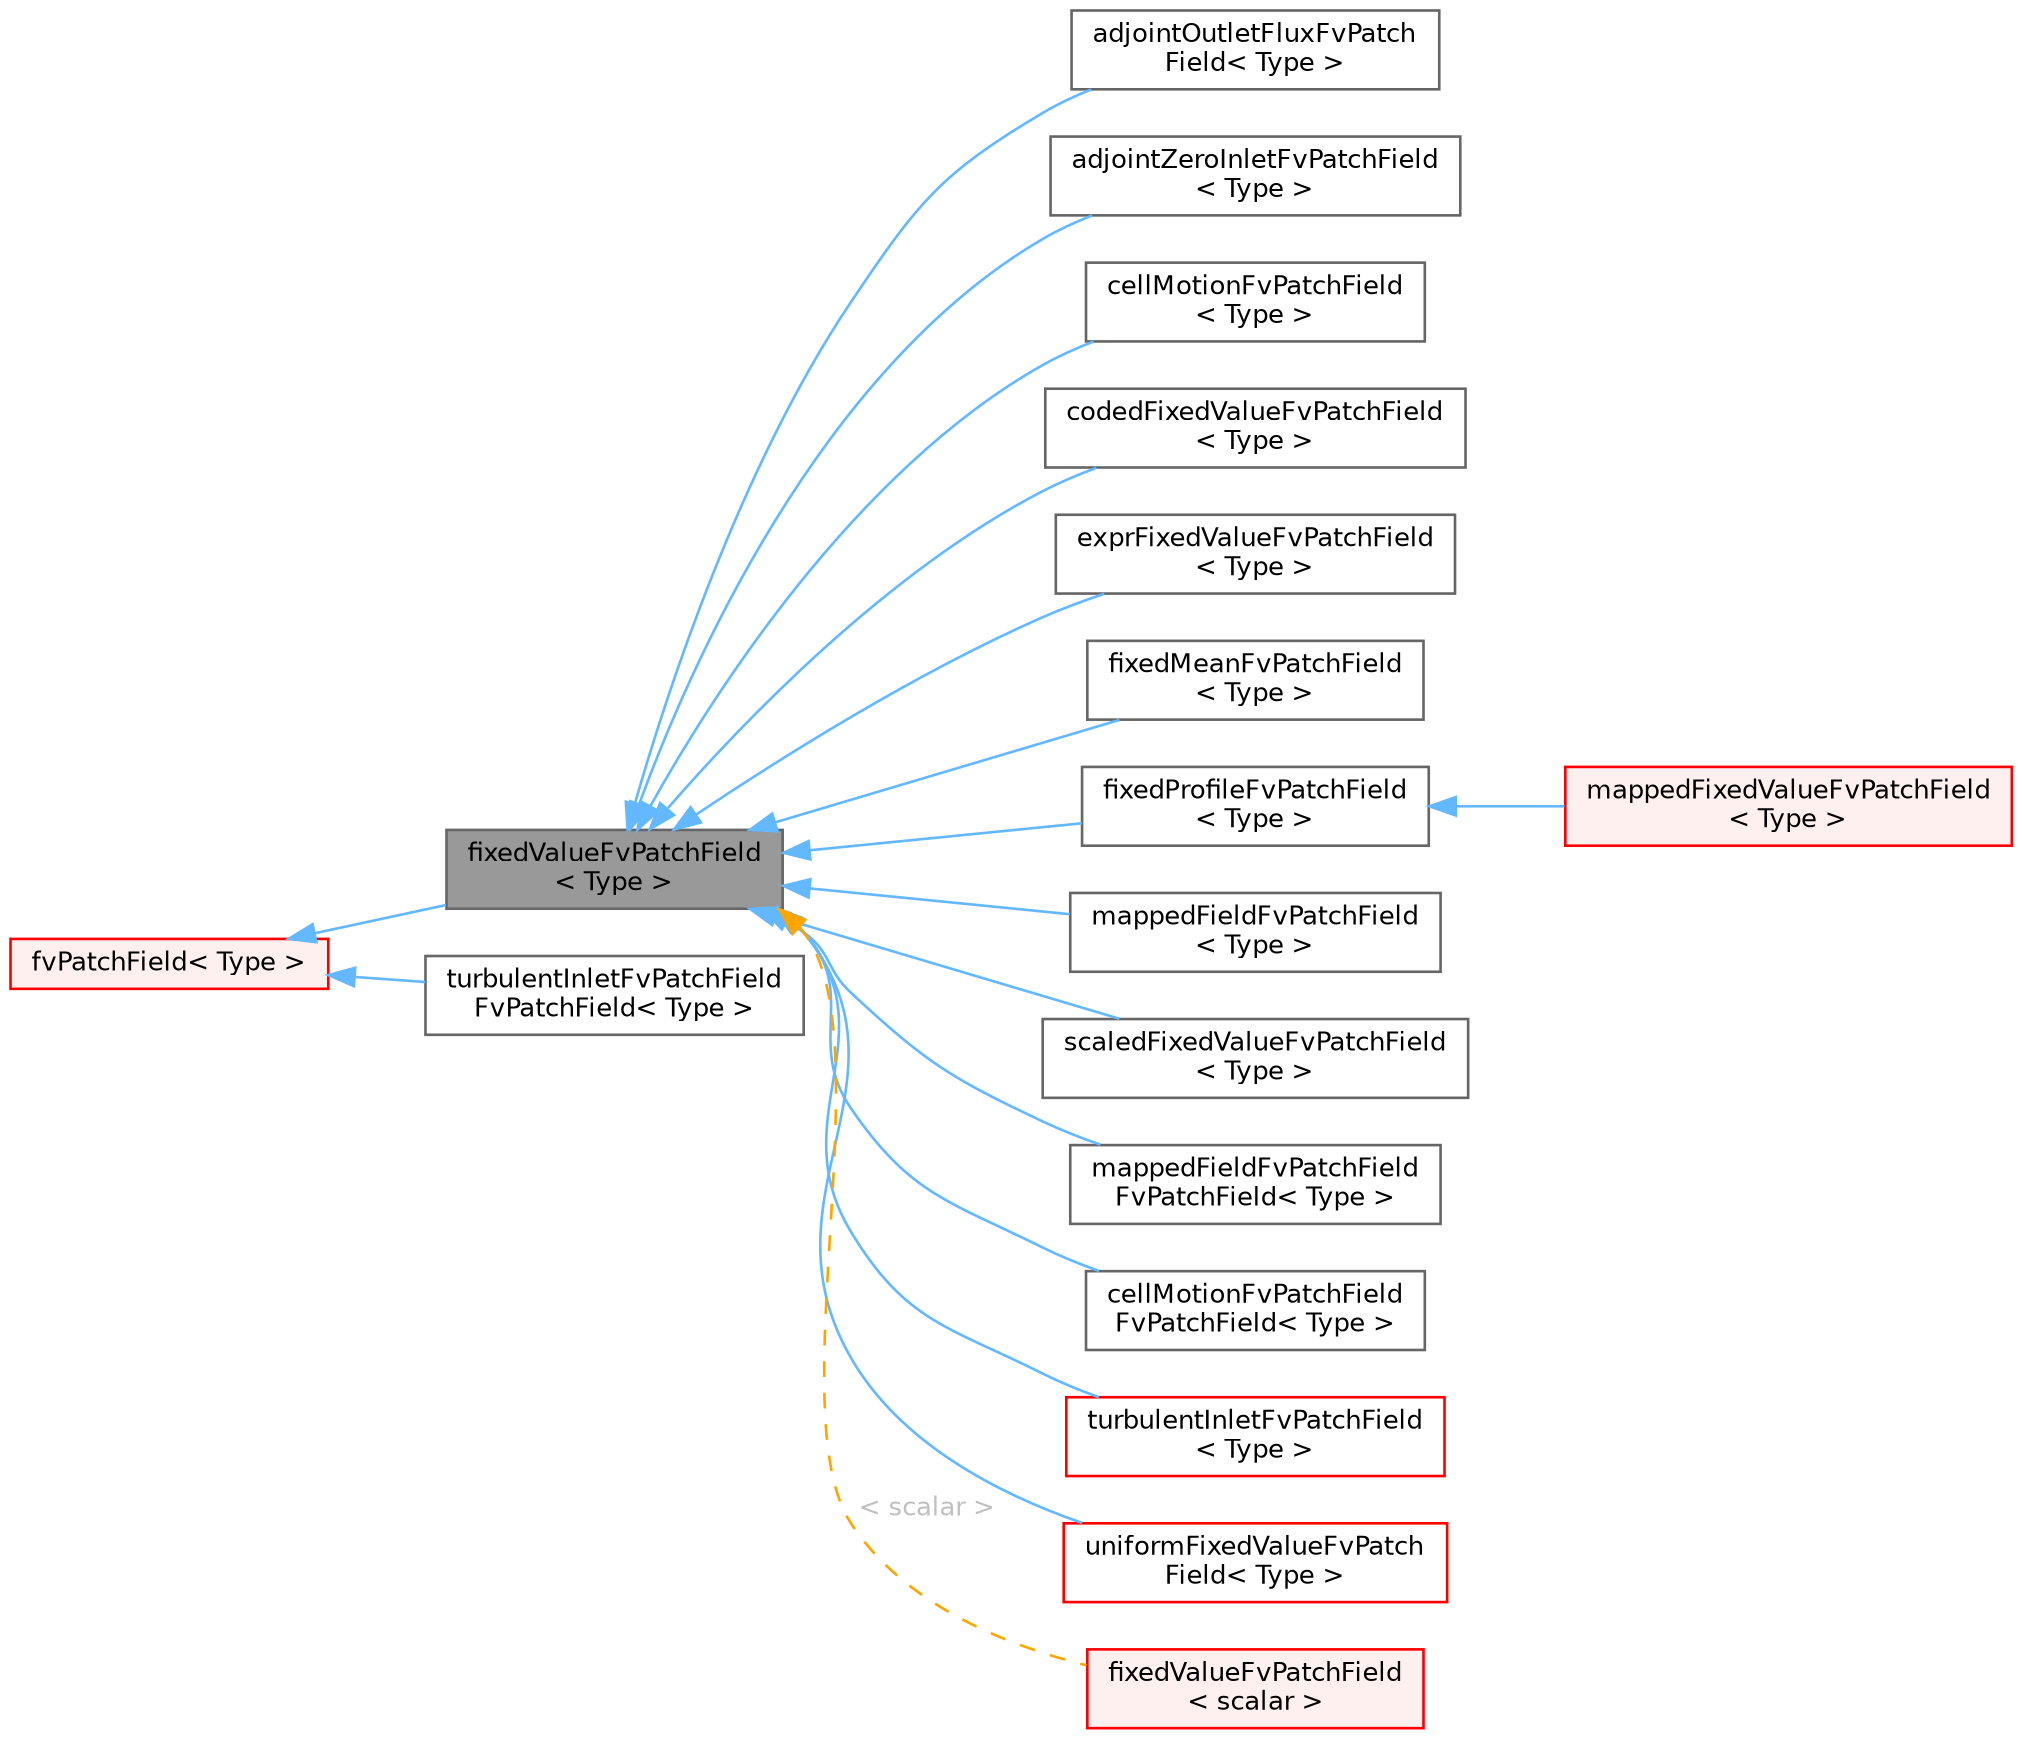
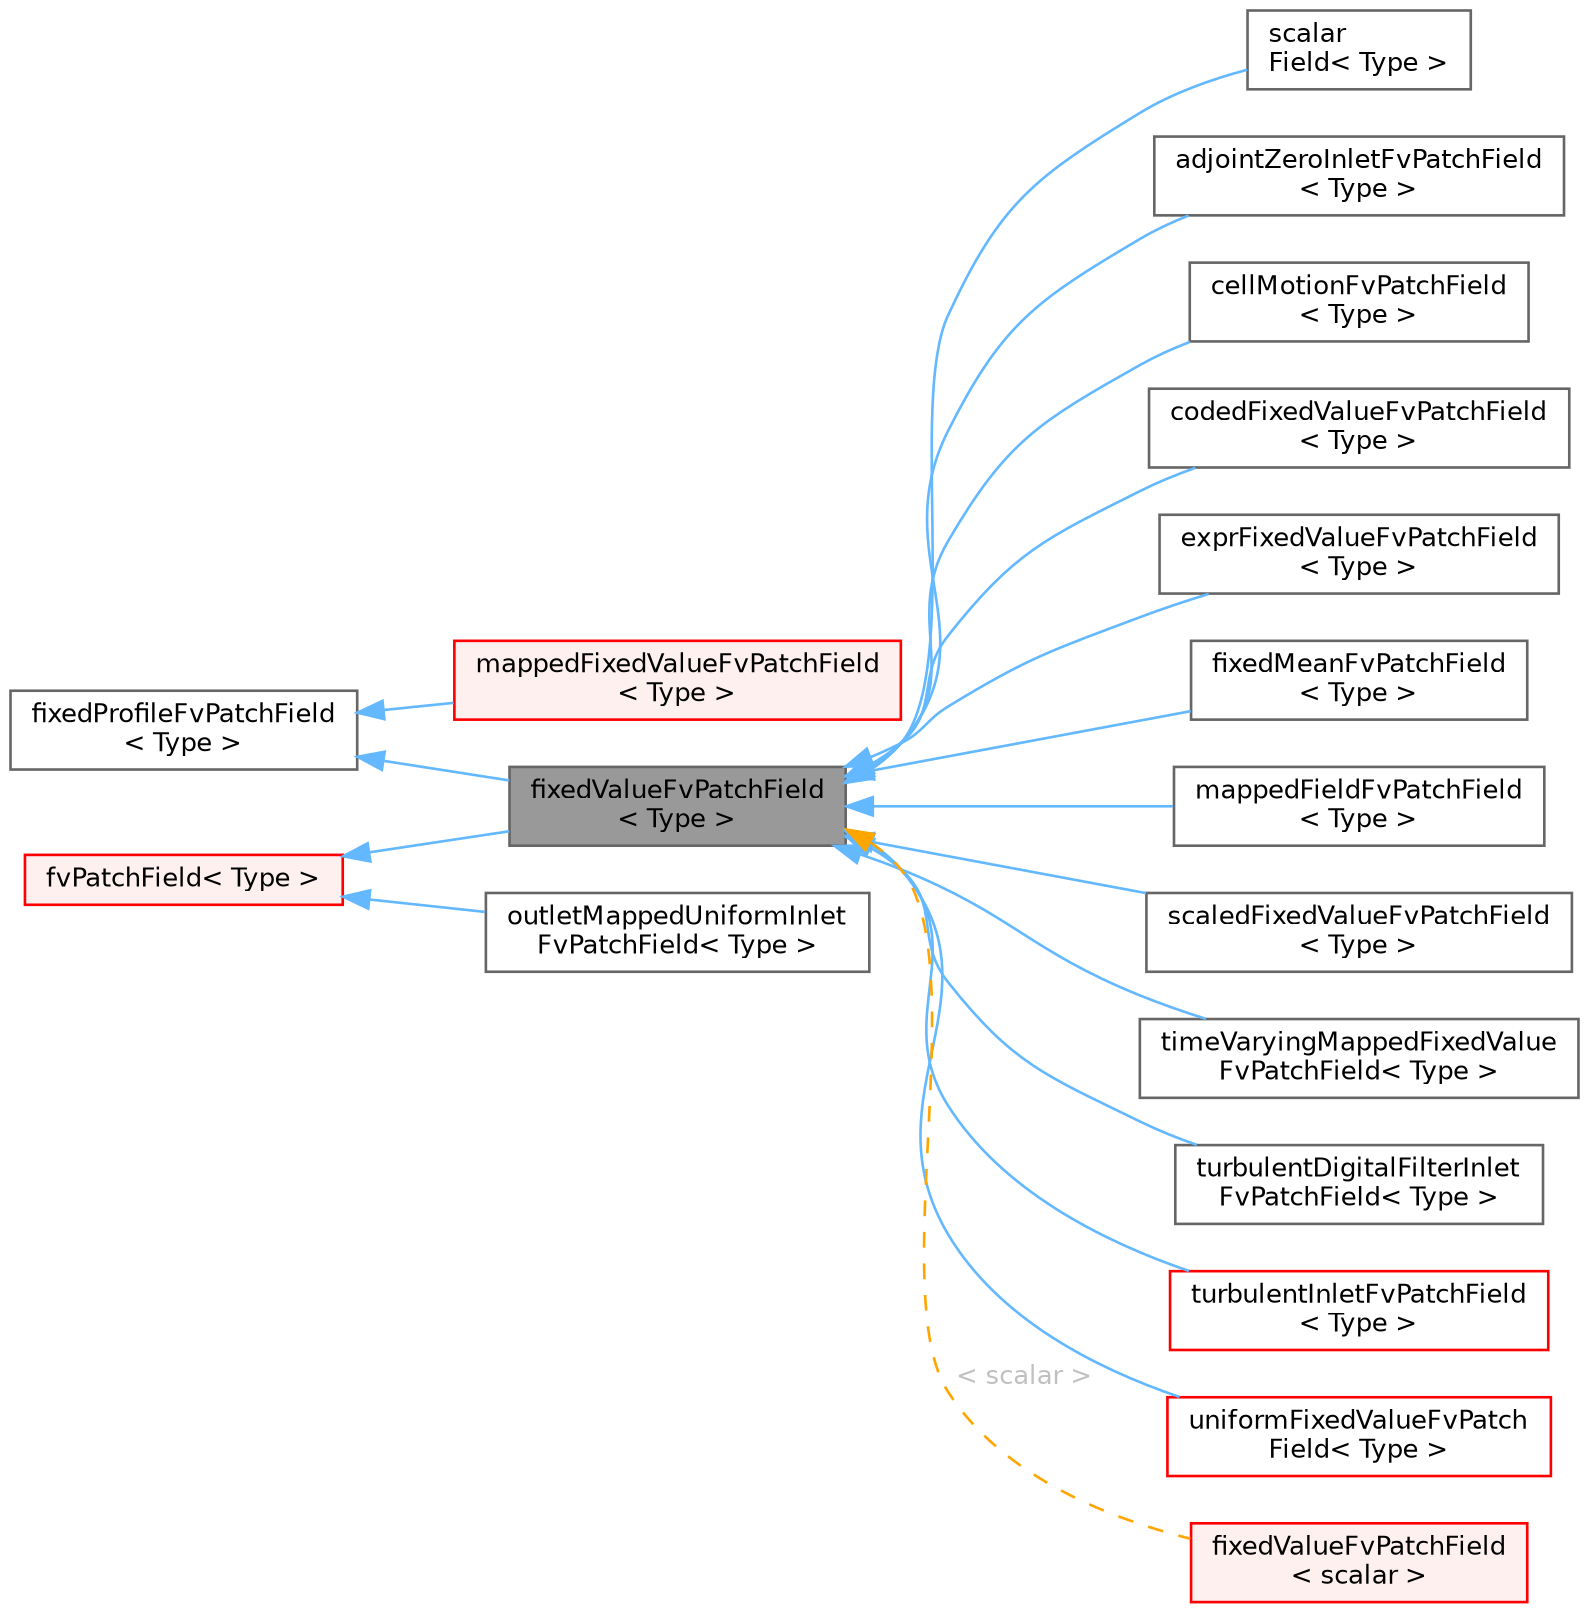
node "adjointOutletFluxFvPatch Field< Type >": label "adjointOutletFluxFvPatch Field< Type >" -> "scalar Field< Type >"
edge "fixedProfileFvPatchField < Type >" -> "fixedValueFvPatchField < Type >": reversed
node "turbulentInletFvPatchField FvPatchField< Type >": label "turbulentInletFvPatchField FvPatchField< Type >" -> "outletMappedUniformInlet FvPatchField< Type >"
node "mappedFieldFvPatchField FvPatchField< Type >": label "mappedFieldFvPatchField FvPatchField< Type >" -> "timeVaryingMappedFixedValue FvPatchField< Type >"
node "cellMotionFvPatchField FvPatchField< Type >": label "cellMotionFvPatchField FvPatchField< Type >" -> "turbulentDigitalFilterInlet FvPatchField< Type >"
